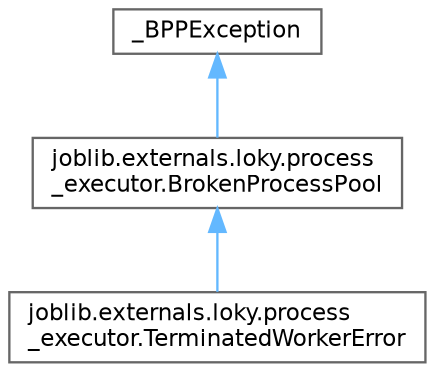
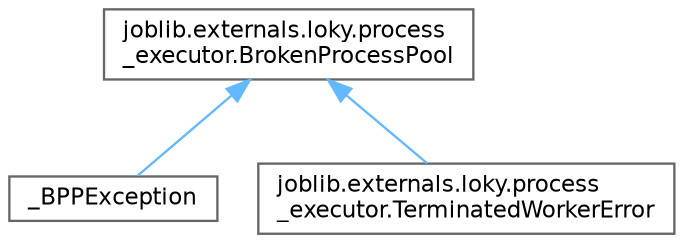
edge "joblib.externals.loky.process _executor.BrokenProcessPool" -> "_BPPException": reversed
